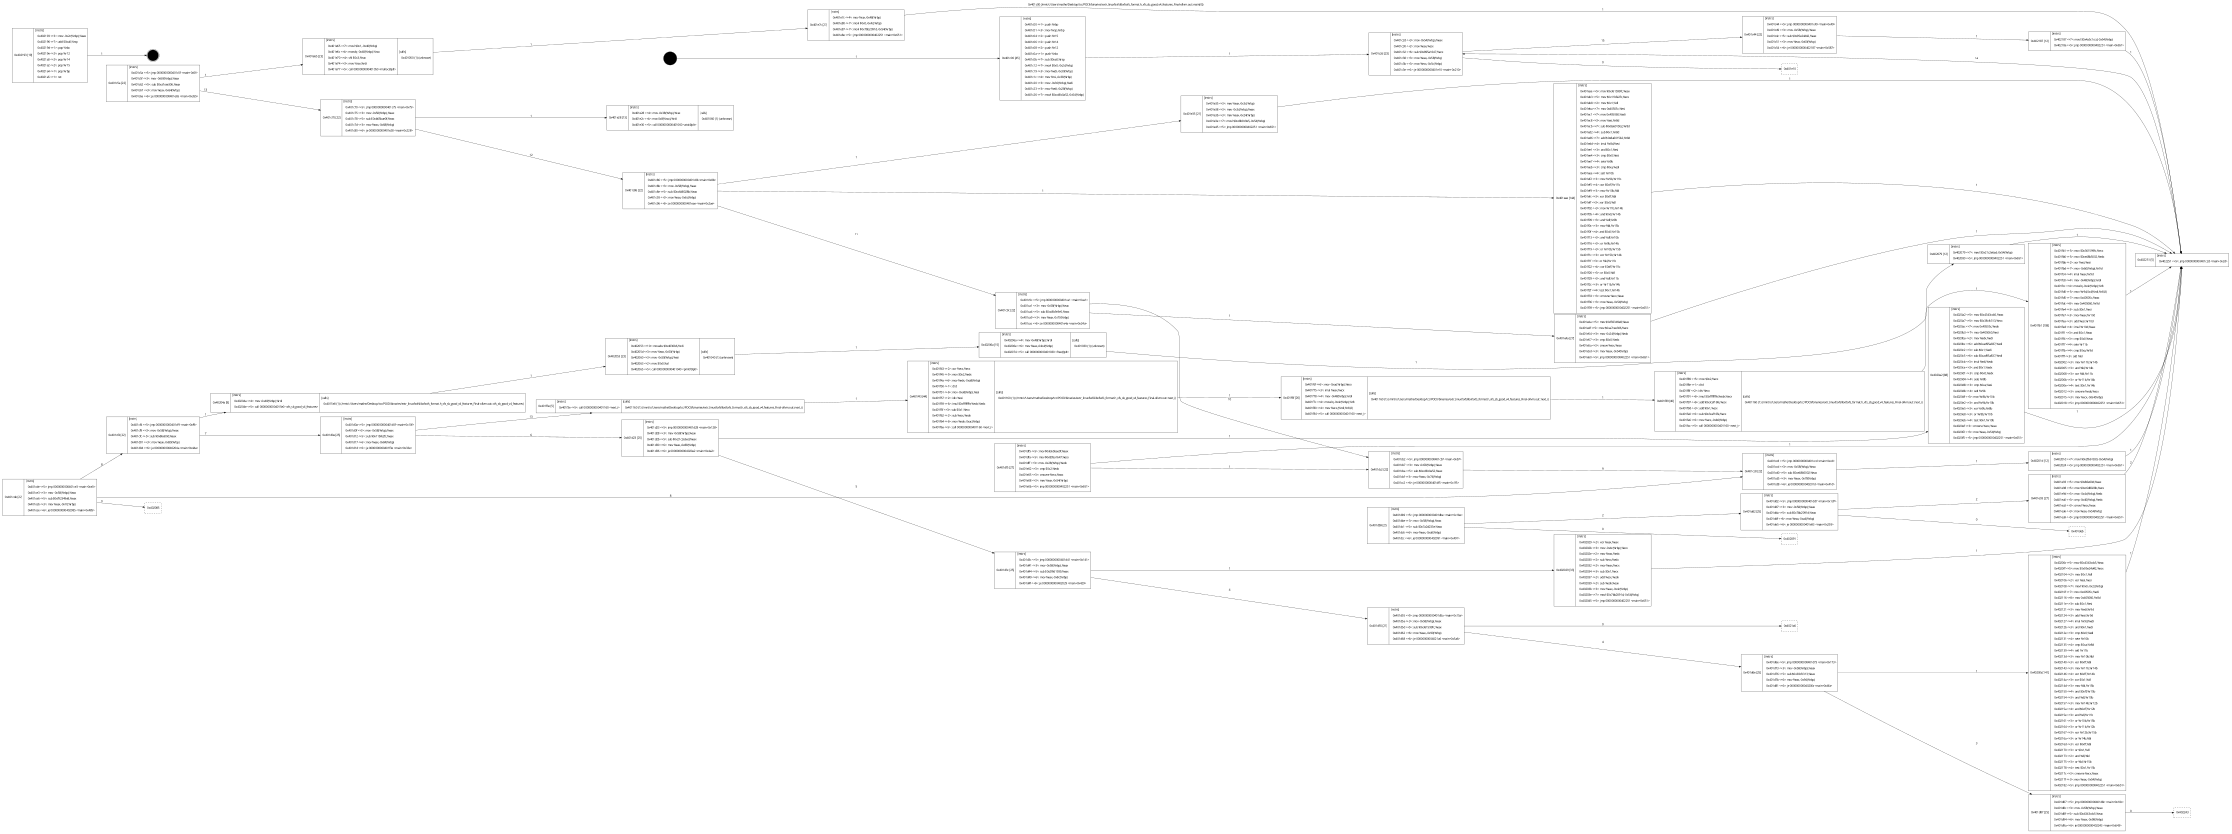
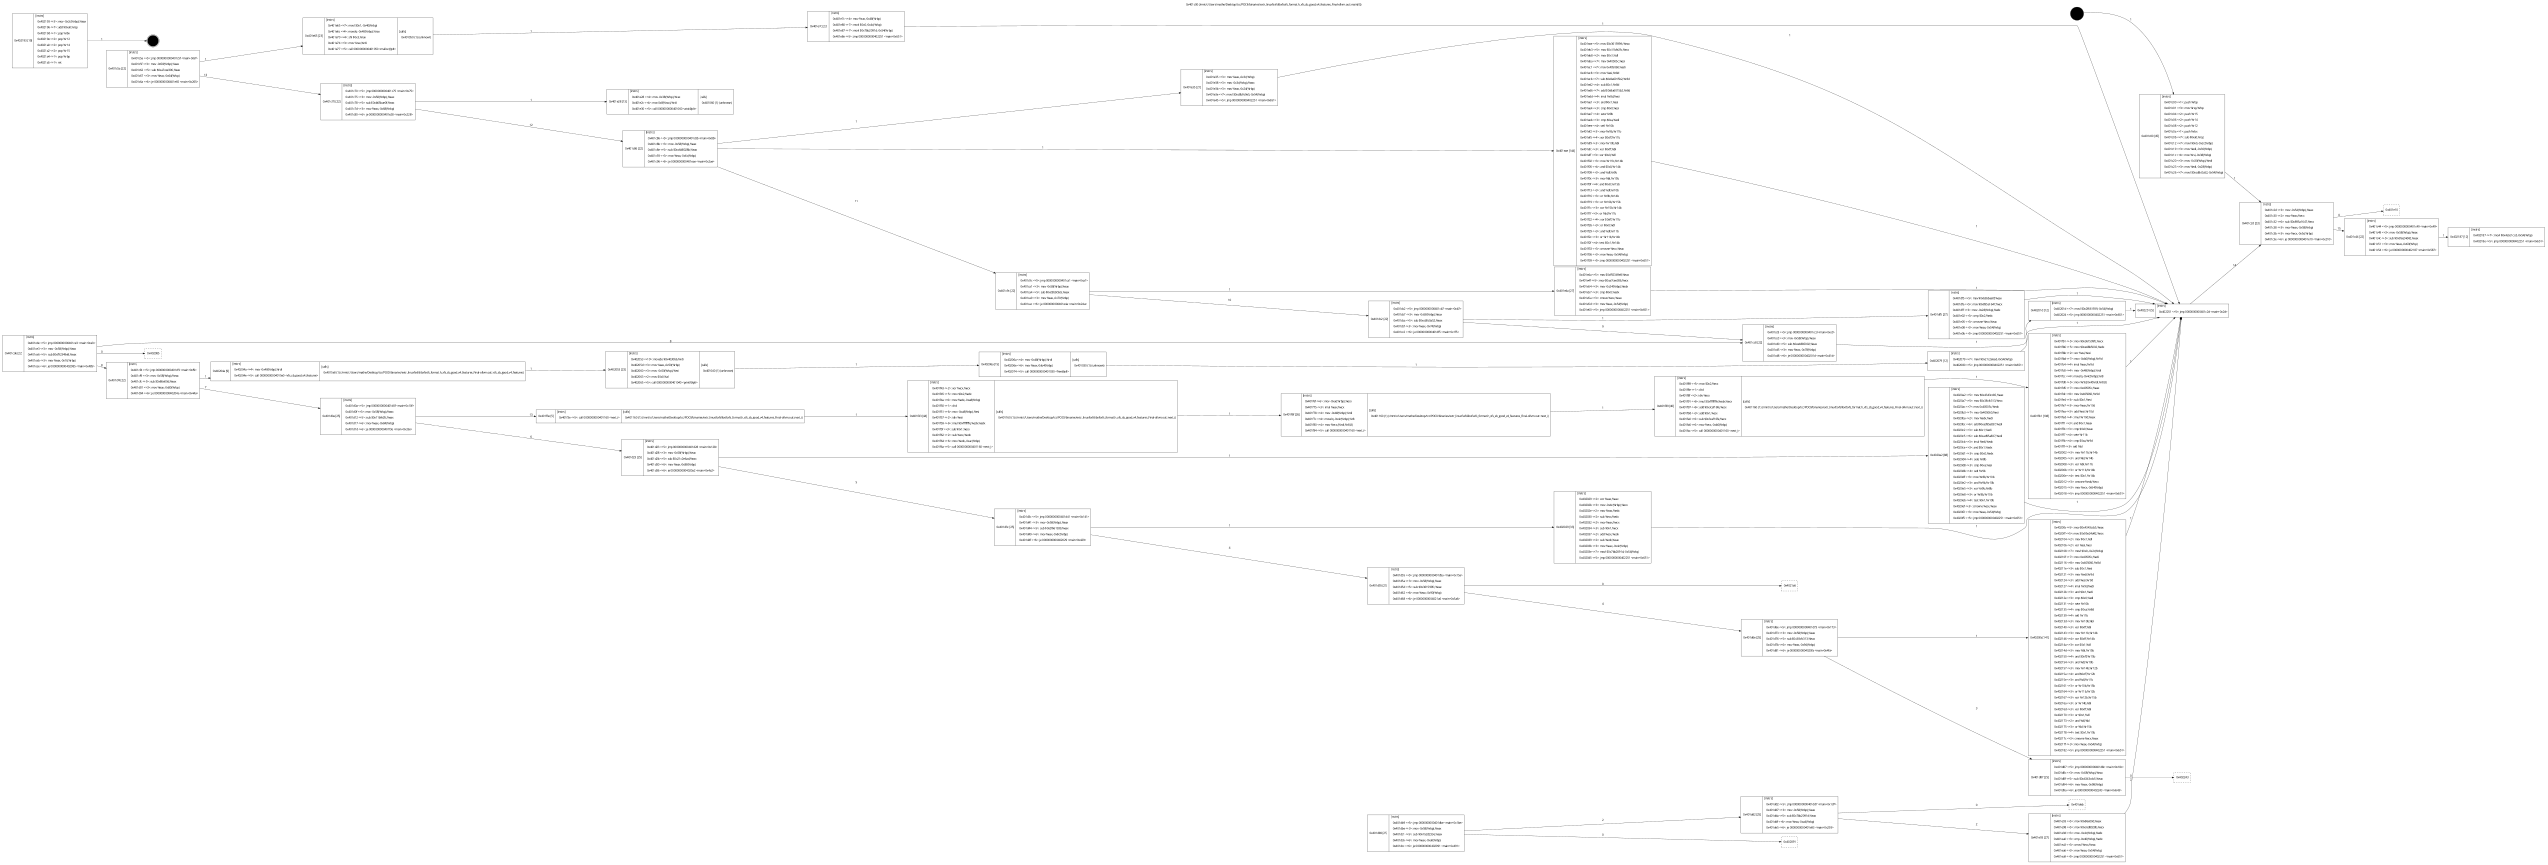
edge "0x402187 [12]" -> "0x402251 [5]": removed, label "1"
edge "0x401df5 [27]" -> "0x401cb2 [22]": reversed
